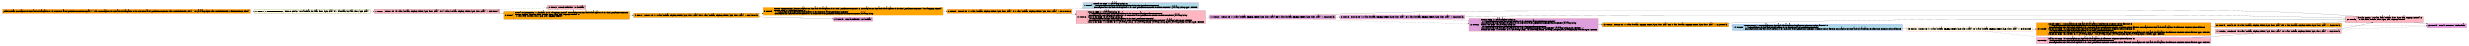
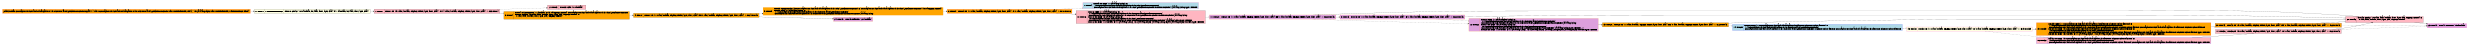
node "2: 0x0003": text "0x0003: RETURN  (r0 I:boolean)" -> "0x0003: IGET  (r0 I:boolean)"
